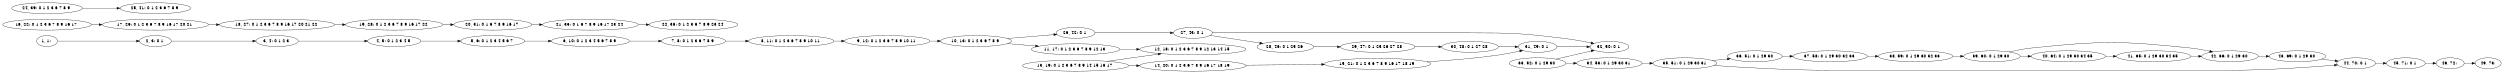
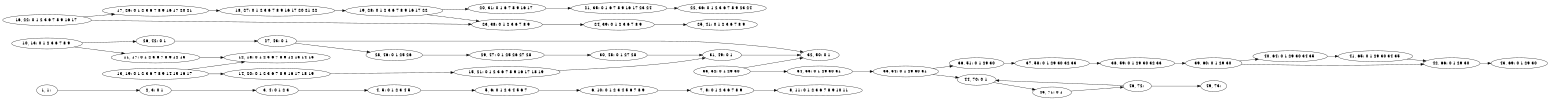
node "23, 38: 0 1 2 3 6 7 8 9": added
node "9, 12: 0 1 2 3 6 7 8 9 10 11": removed
edge "43, 69: 0 1 29 30" -> "44, 70: 0 1": now "46, 72:" -> "44, 70: 0 1"
node "35, 51: 0 1 29 30 31": label "35, 51: 0 1 29 30 31" -> "35, 54: 0 1 29 30 31"
